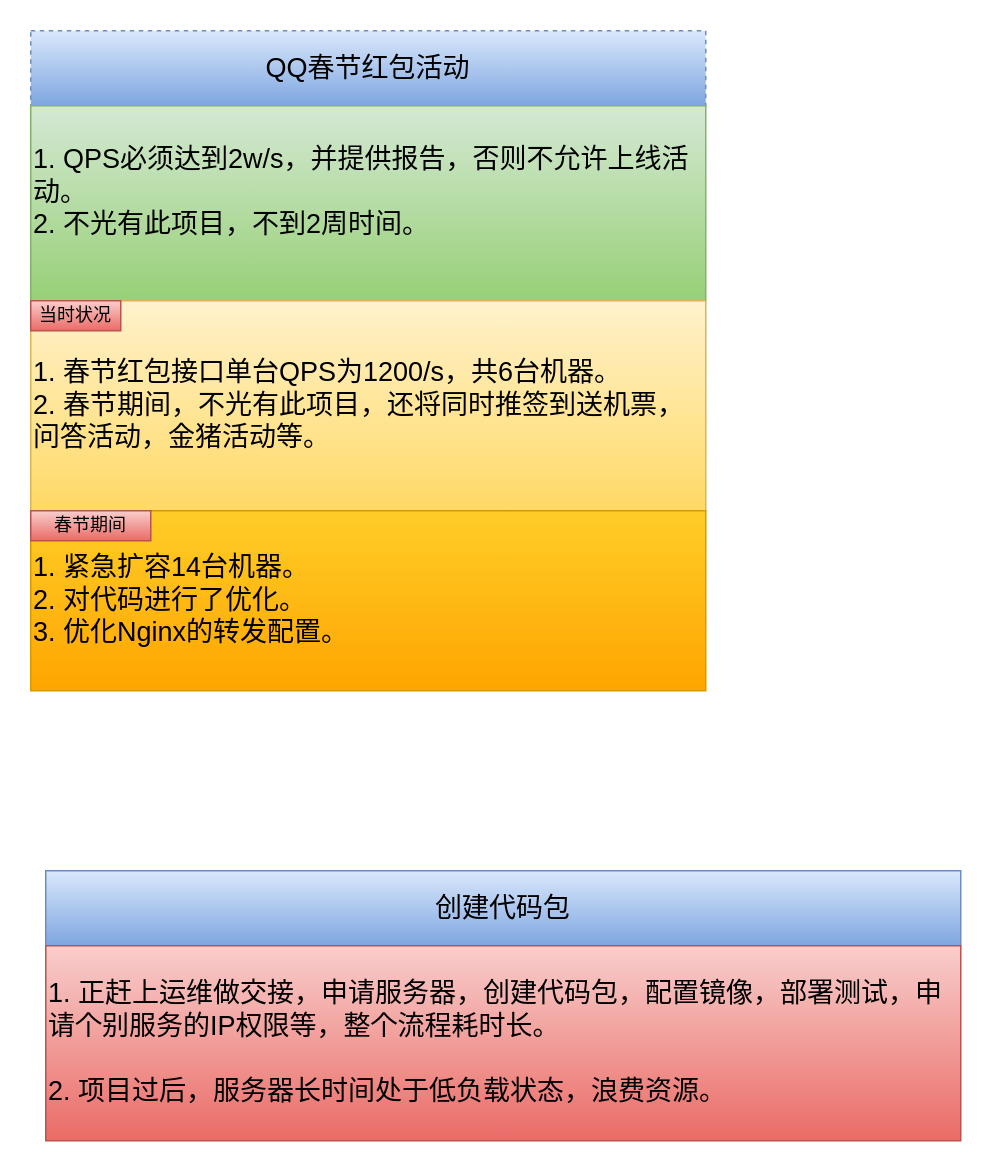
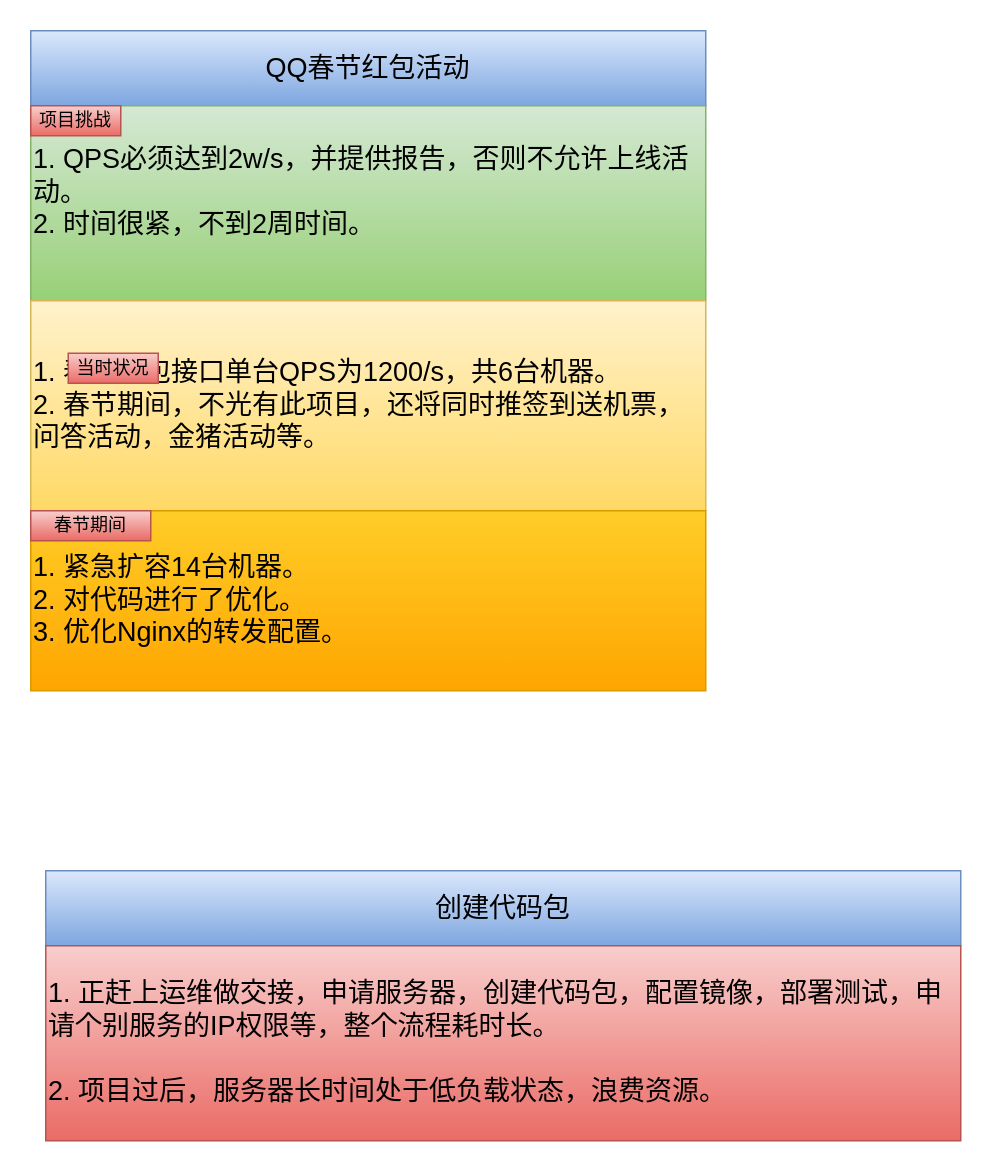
node "QQ春节红包活动": style dashed -> solid
node "项目挑战": added
node "1. QPS必须达到2w/s，并提供报告，否则不允许上线活动。 2. 不光有此项目，不到2周时间。": label "1. QPS必须达到2w/s，并提供报告，否则不允许上线活动。 2. 不光有此项目，不到2周时间。" -> "1. QPS必须达到2w/s，并提供报告，否则不允许上线活动。 2. 时间很紧，不到2周时间。"
node "当时状况": moved (76, 316) -> (113, 368)
